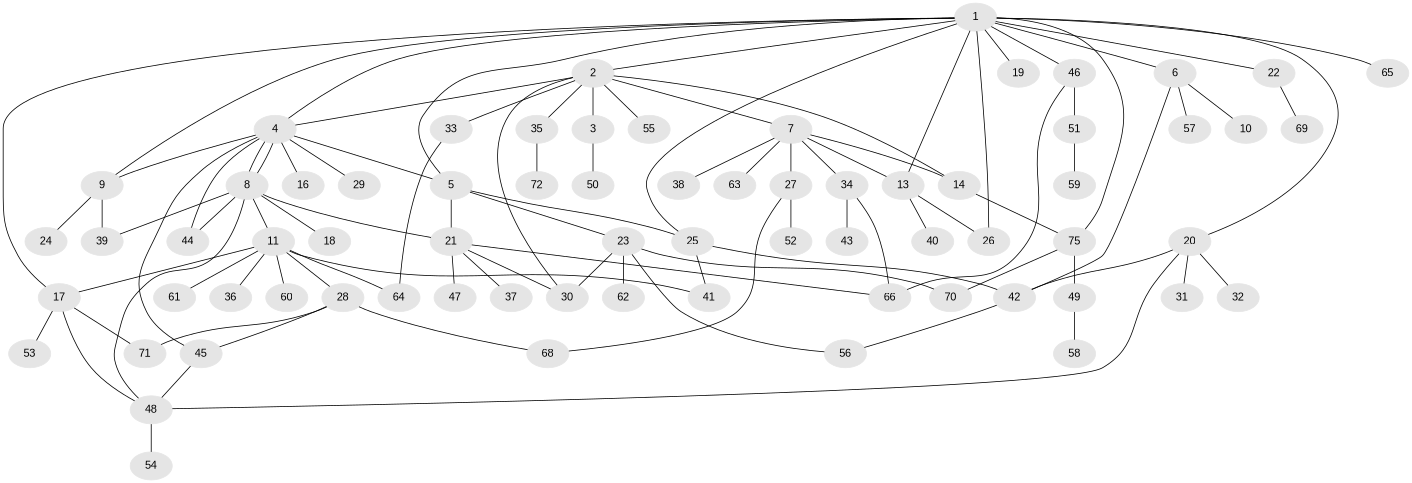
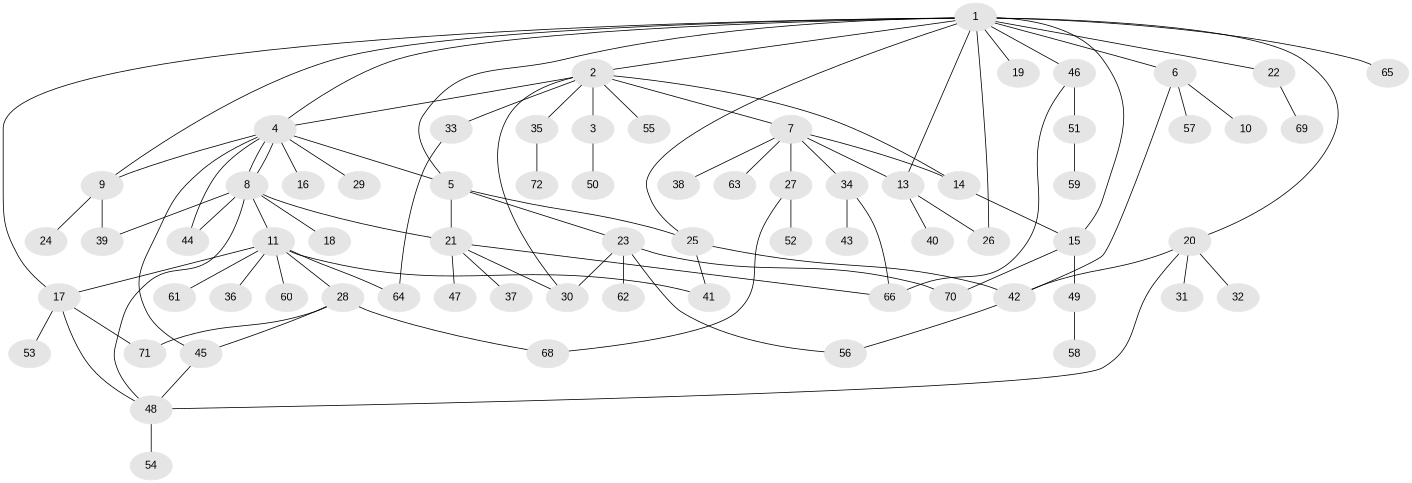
node "75": label "75" -> "15"
